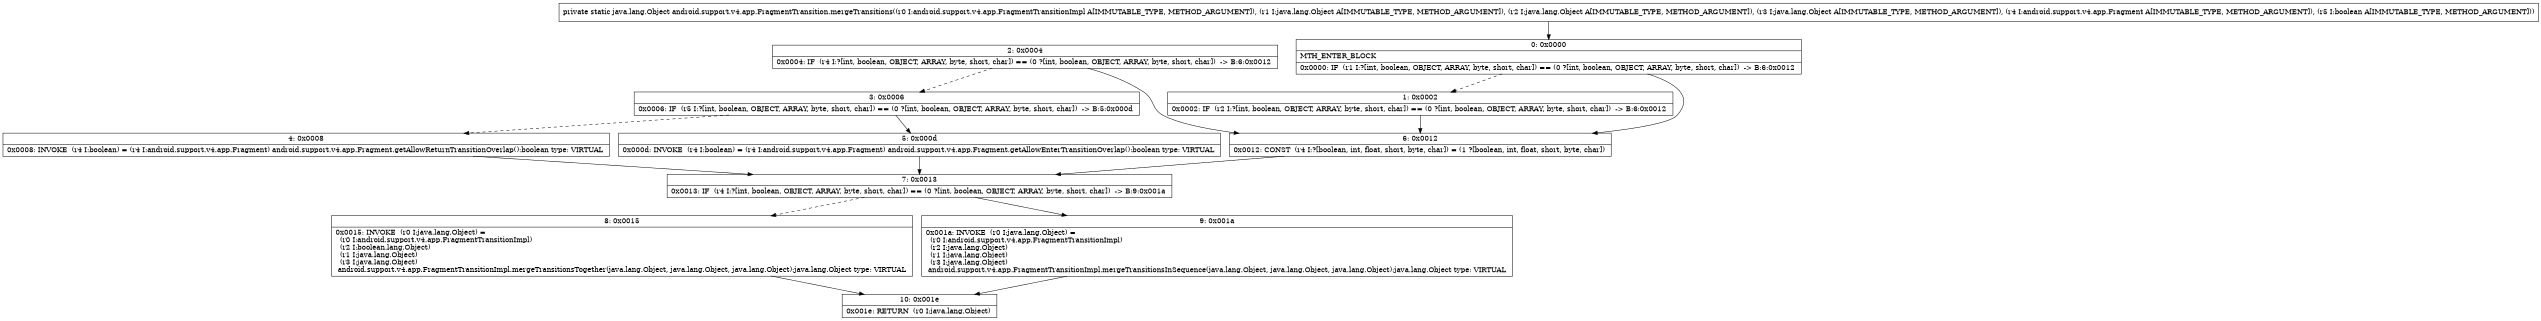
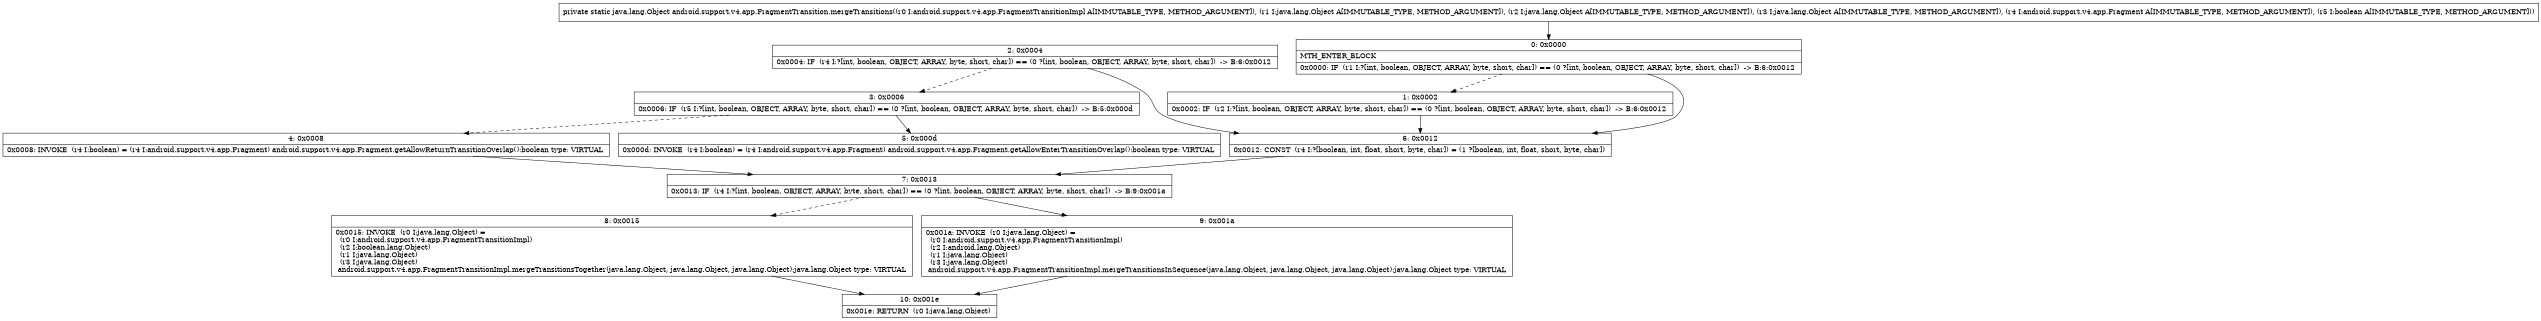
edge "5: 0x000d" -> "7: 0x0013": removed
node "9: 0x001a": text "(r2 I:java.lang.Object)" -> "(r2 I:android.lang.Object)"
